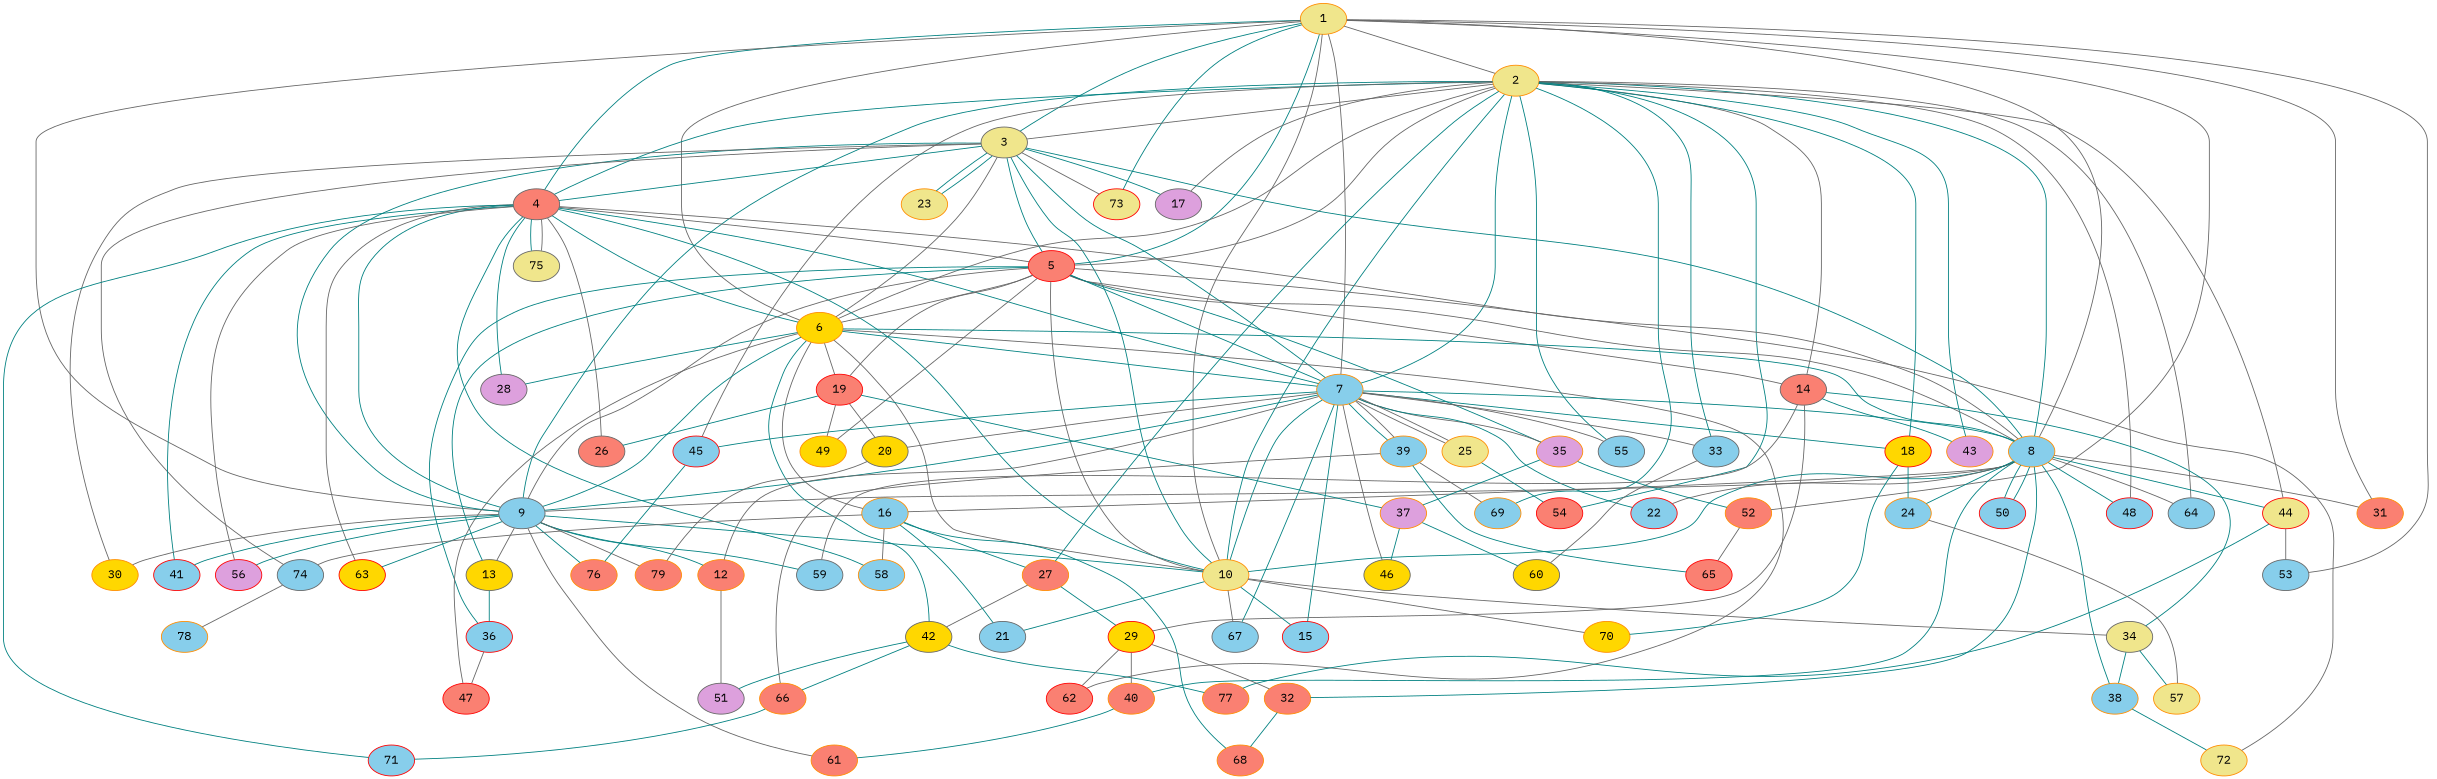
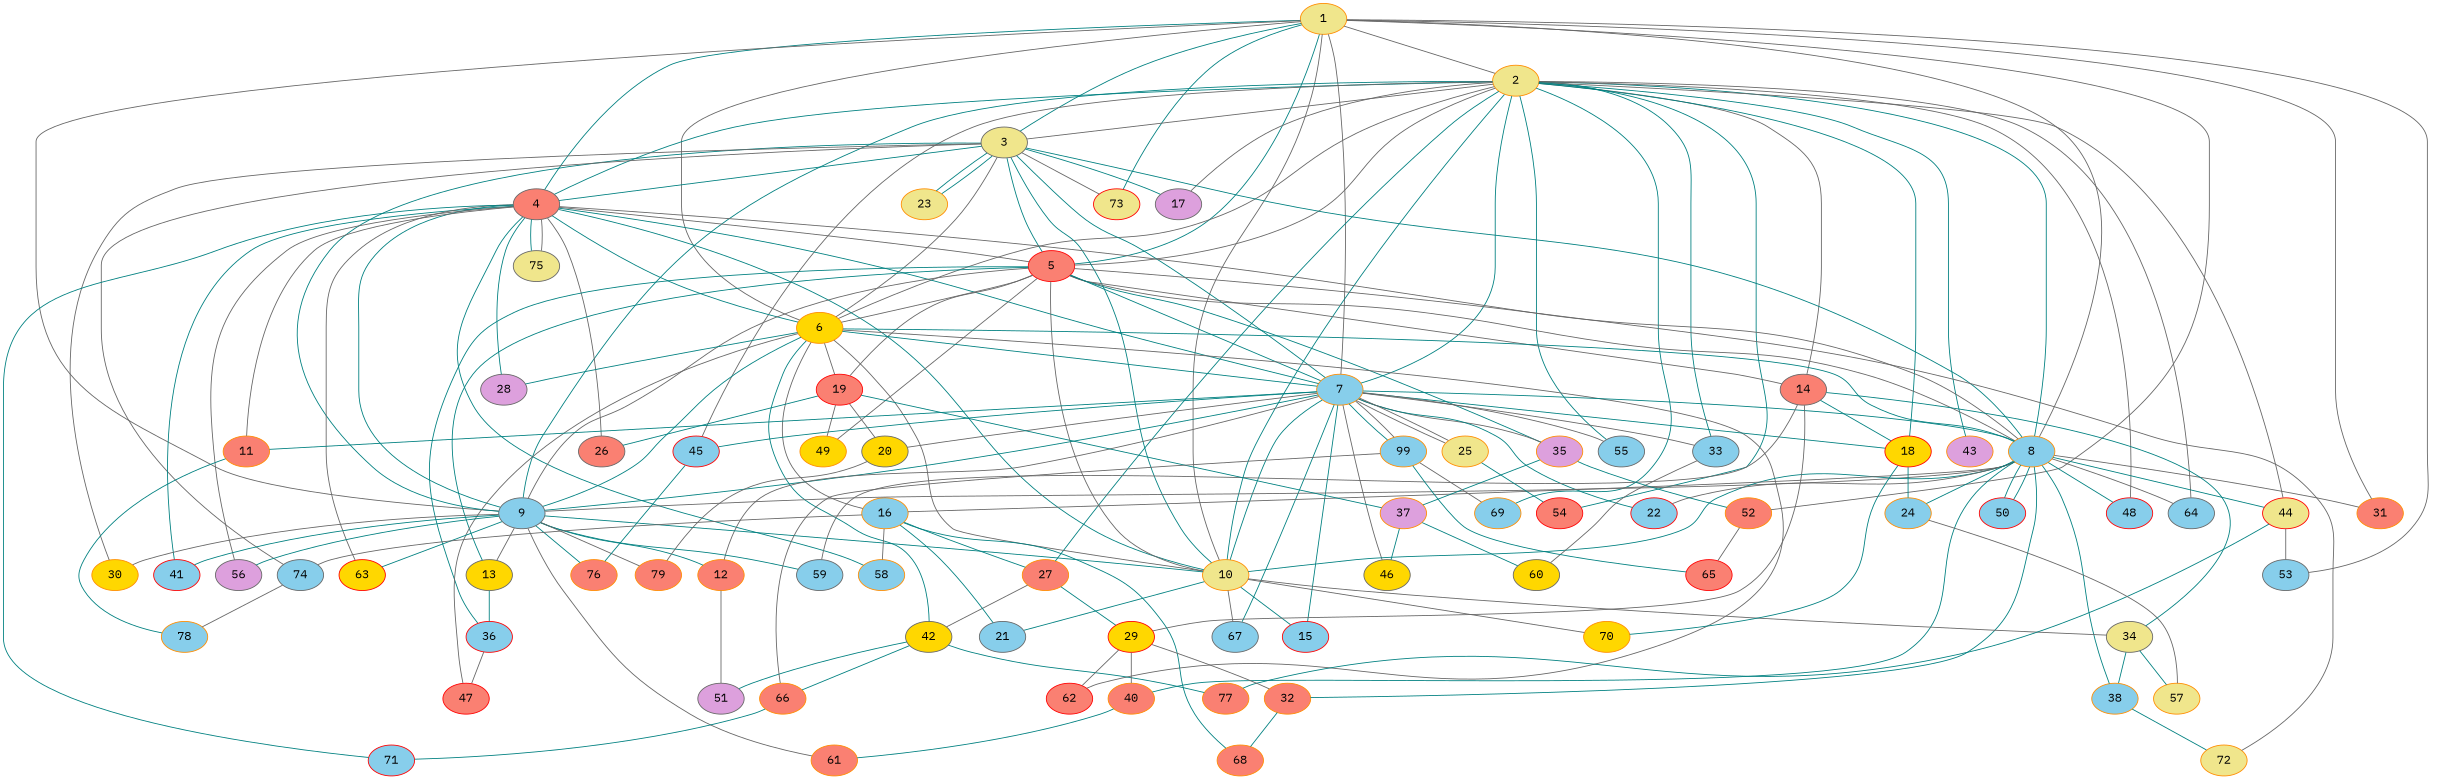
edge "14" -- "43": now "14" -- "18"
node "11": added
node "39": label "39" -> "99"
node "56": color red -> gray40
